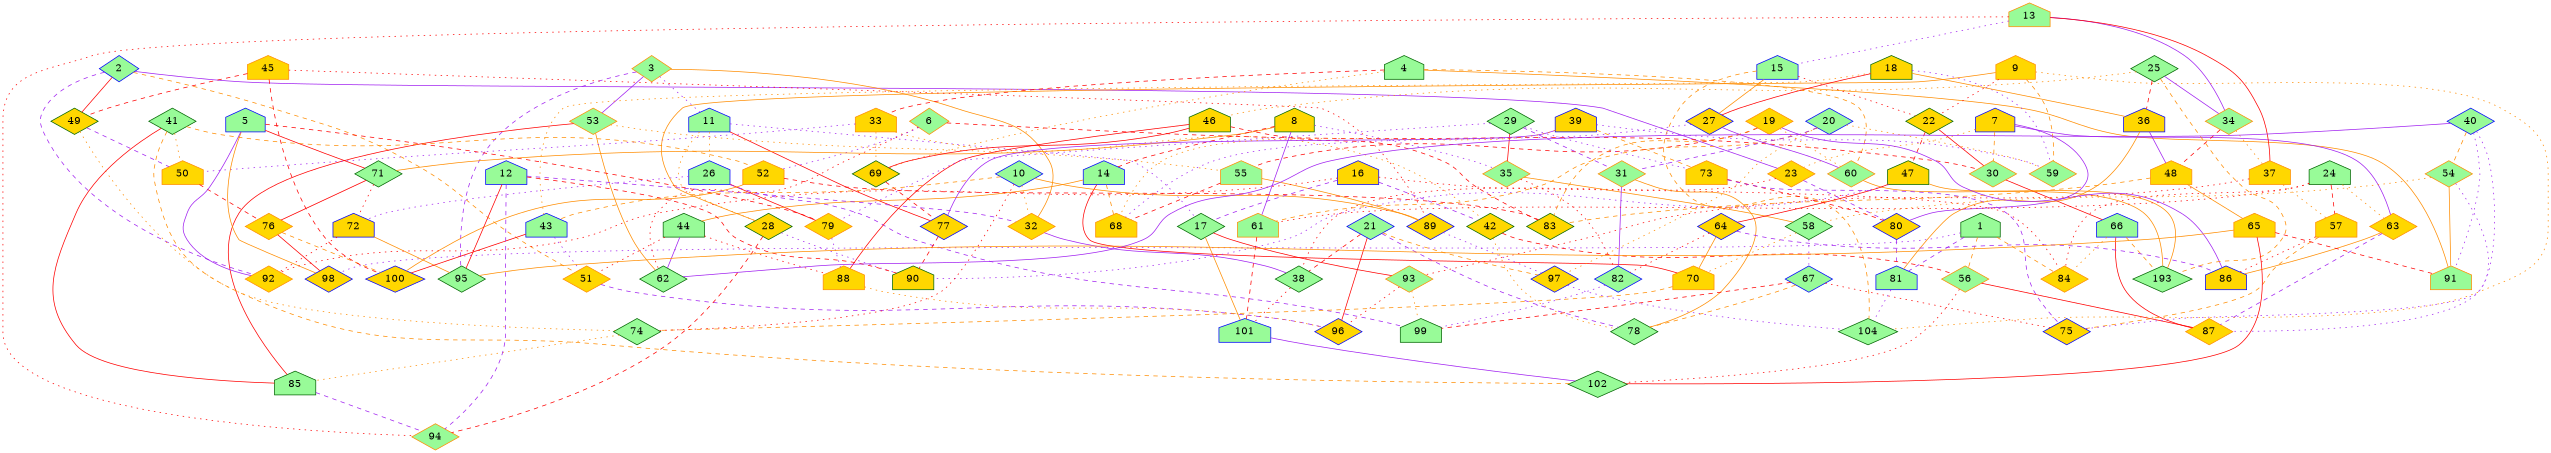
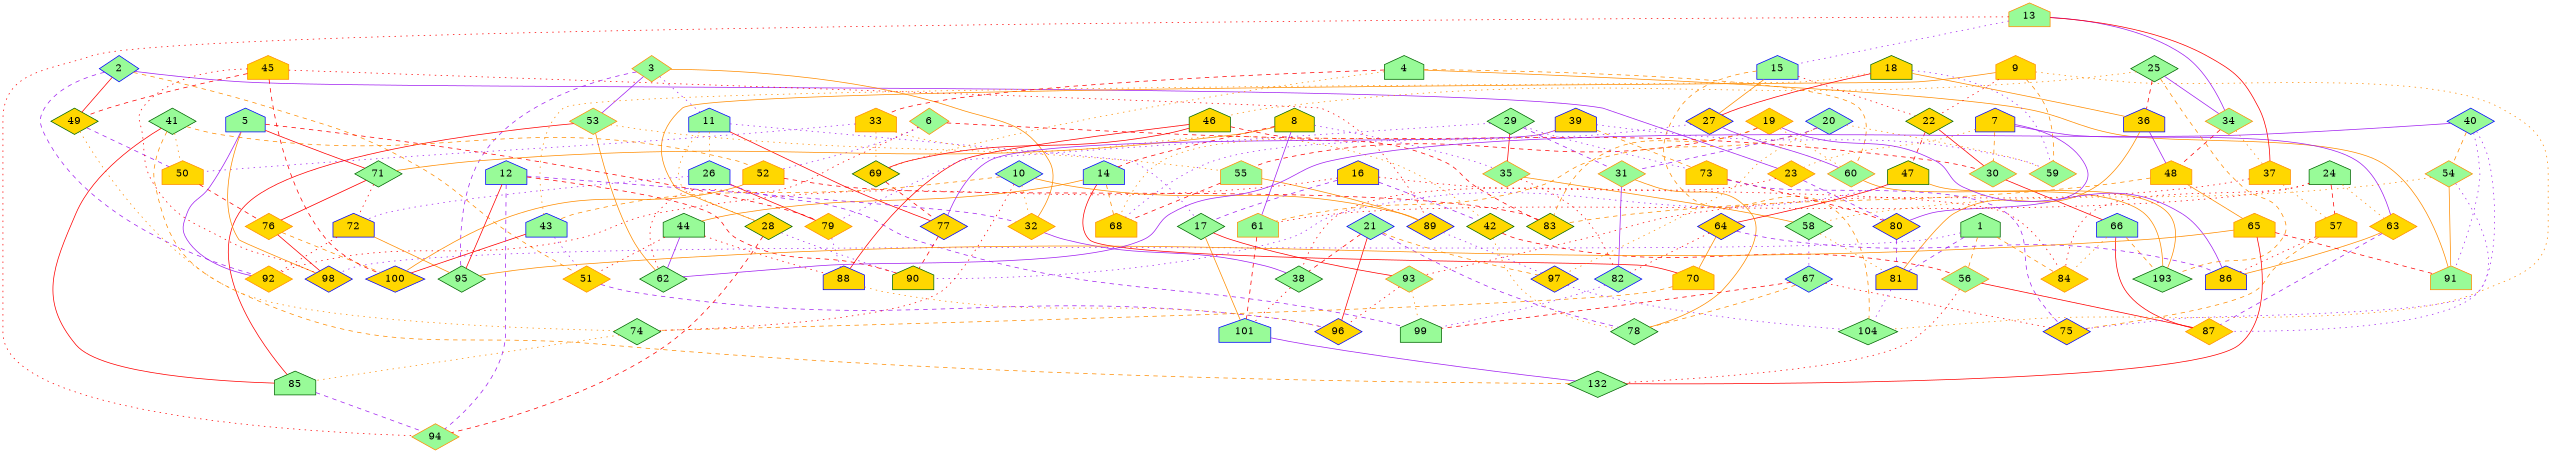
edge "45" -- "98": added
edge "58" -- "70": now "58" -- "81"
node "88": color darkorange -> blue
node "81": fillcolor palegreen -> gold
node "102": label "102" -> "132"
